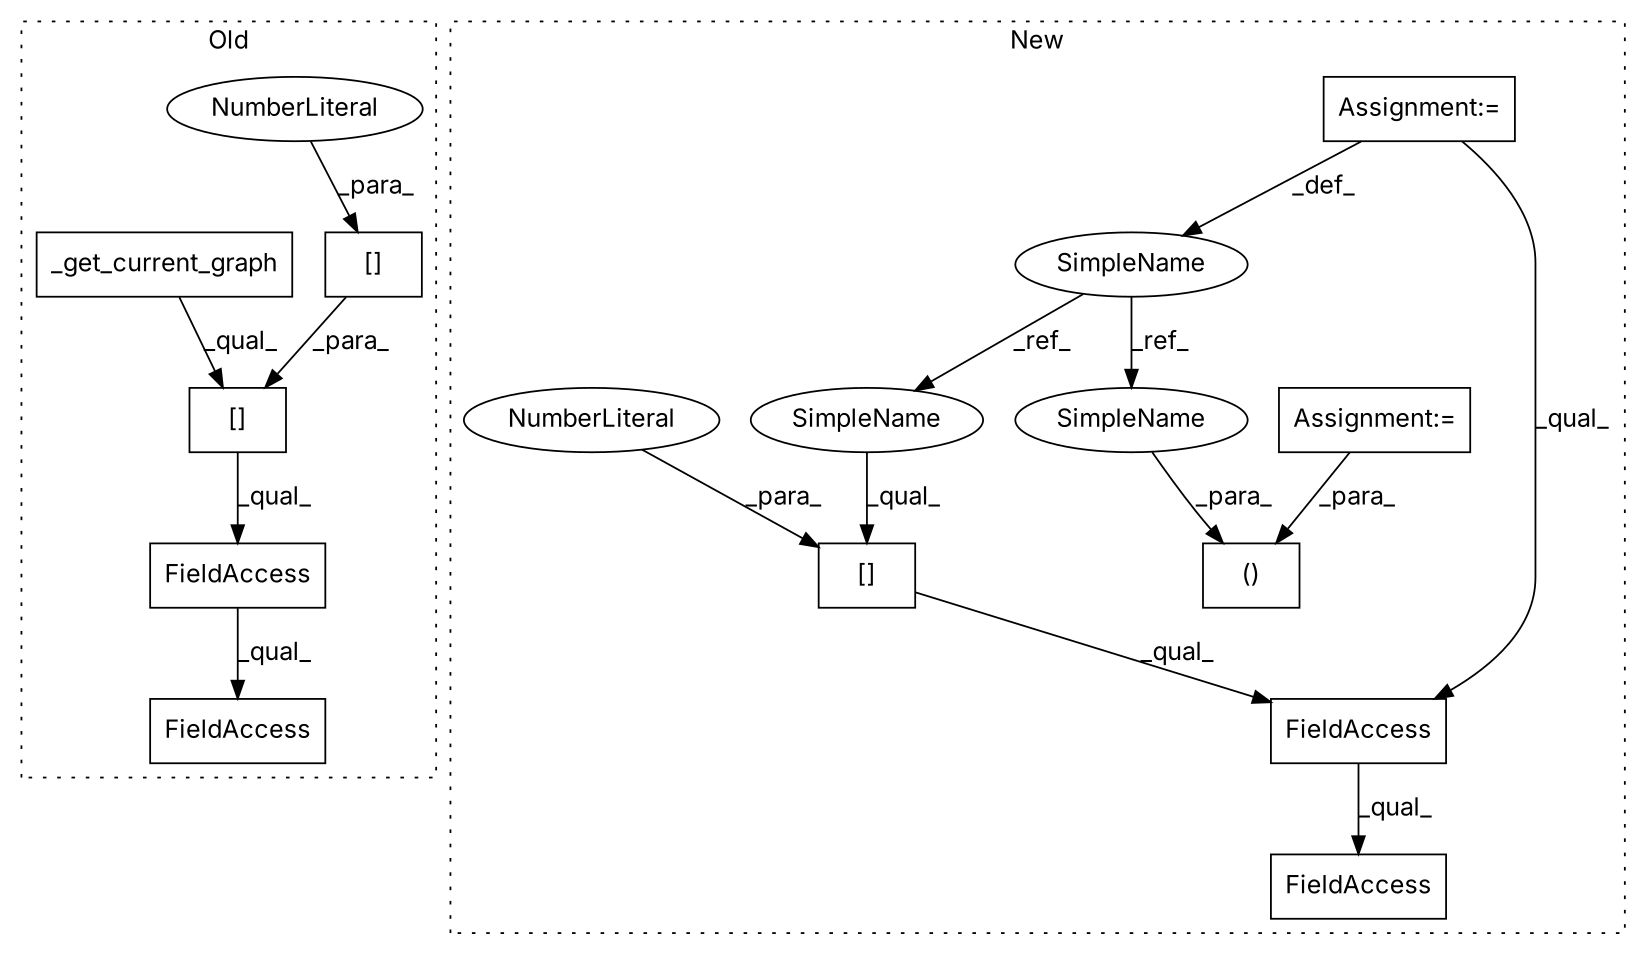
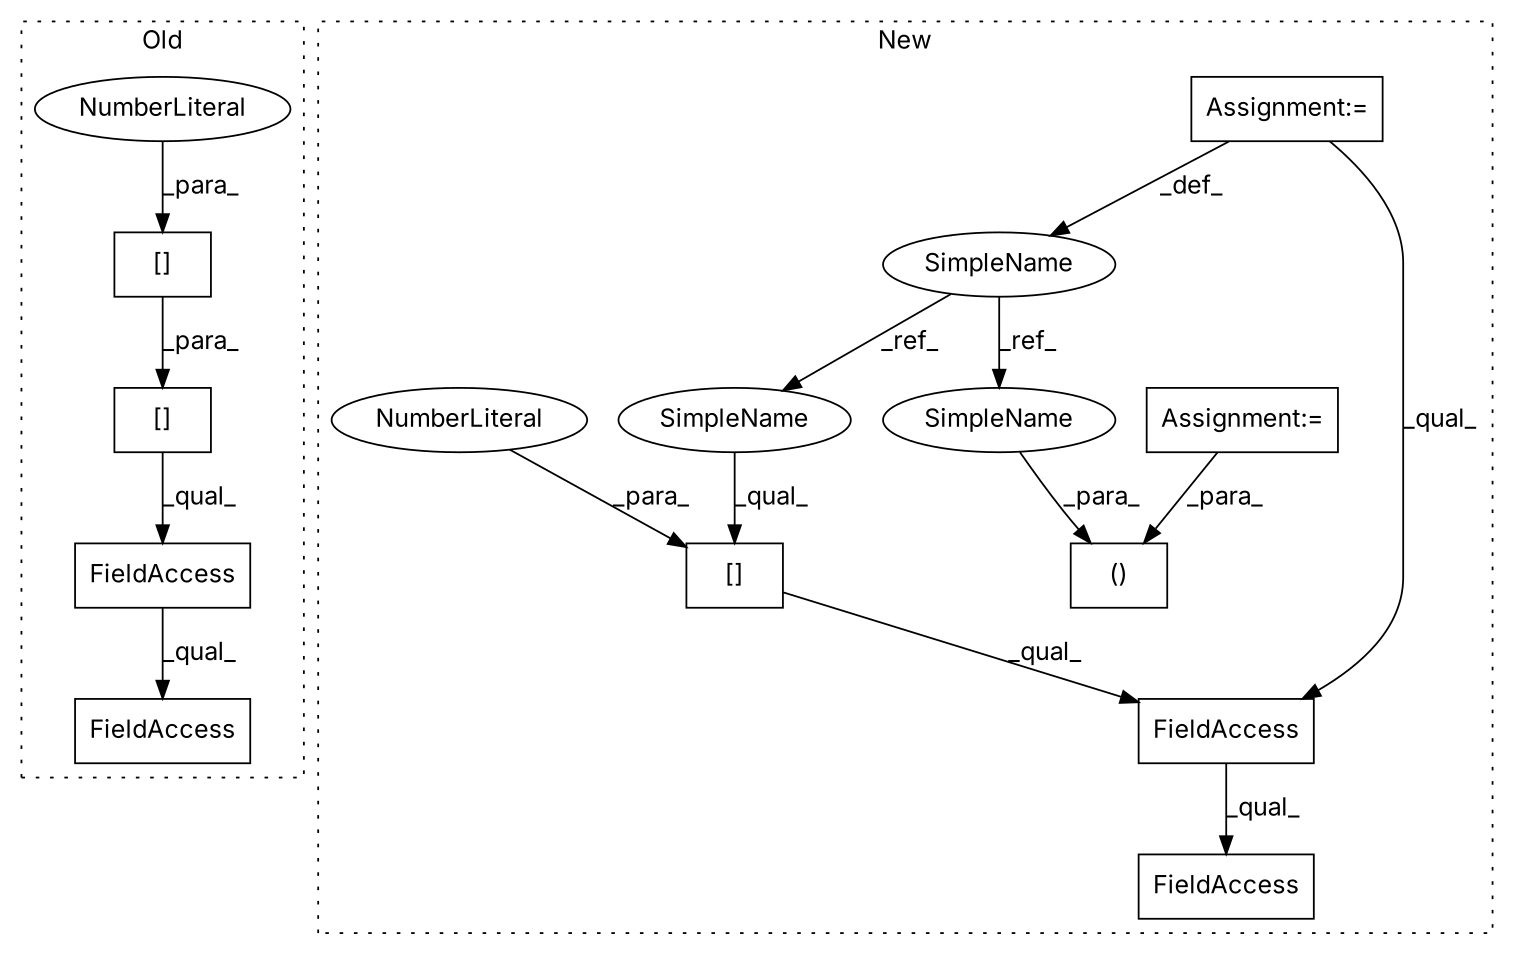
node "_get_current_graph": removed
